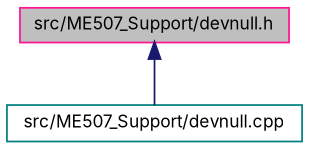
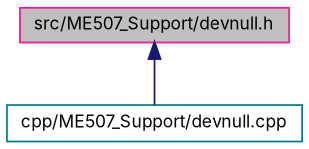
node "src/ME507_Support/devnull.cpp": label "src/ME507_Support/devnull.cpp" -> "cpp/ME507_Support/devnull.cpp"
